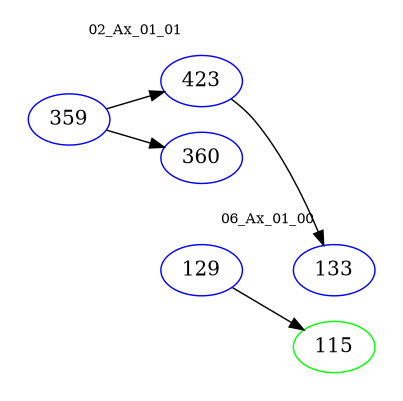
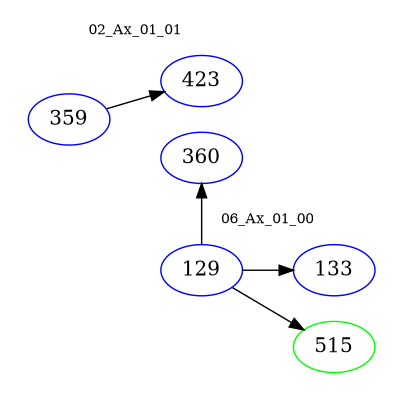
edge "359" -> "360": now "129" -> "360"
edge "423" -> "133": now "129" -> "133"
node "115": label "115" -> "515"
